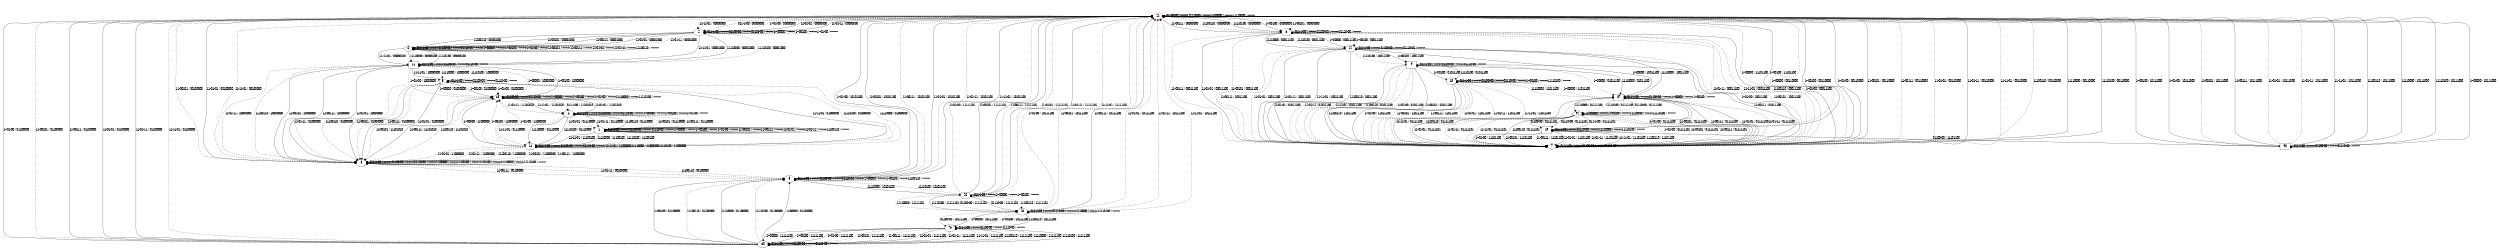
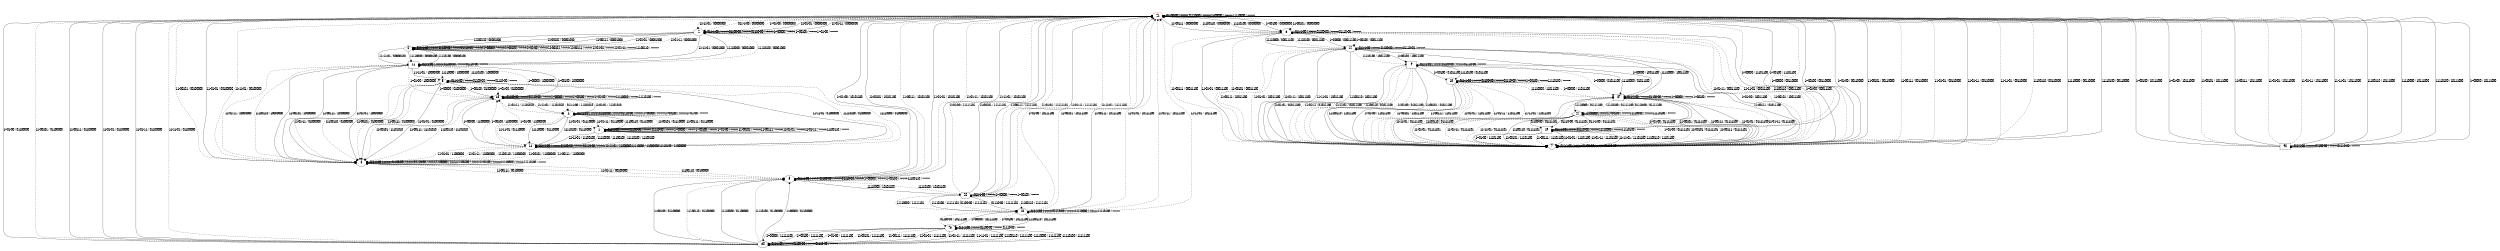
node "92": label "92" -> "22"
edge "19" -> "93": removed, label "01100-00 / 11101100"
